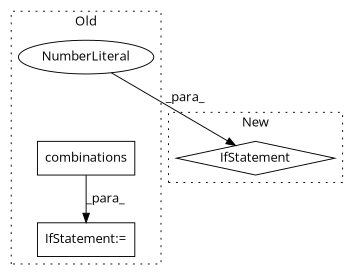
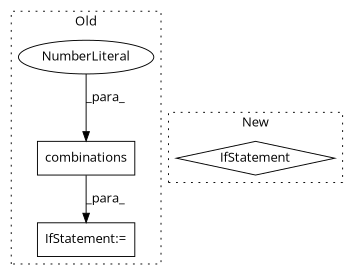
edge "NumberLiteral" -> "IfStatement": now "NumberLiteral" -> "combinations"
